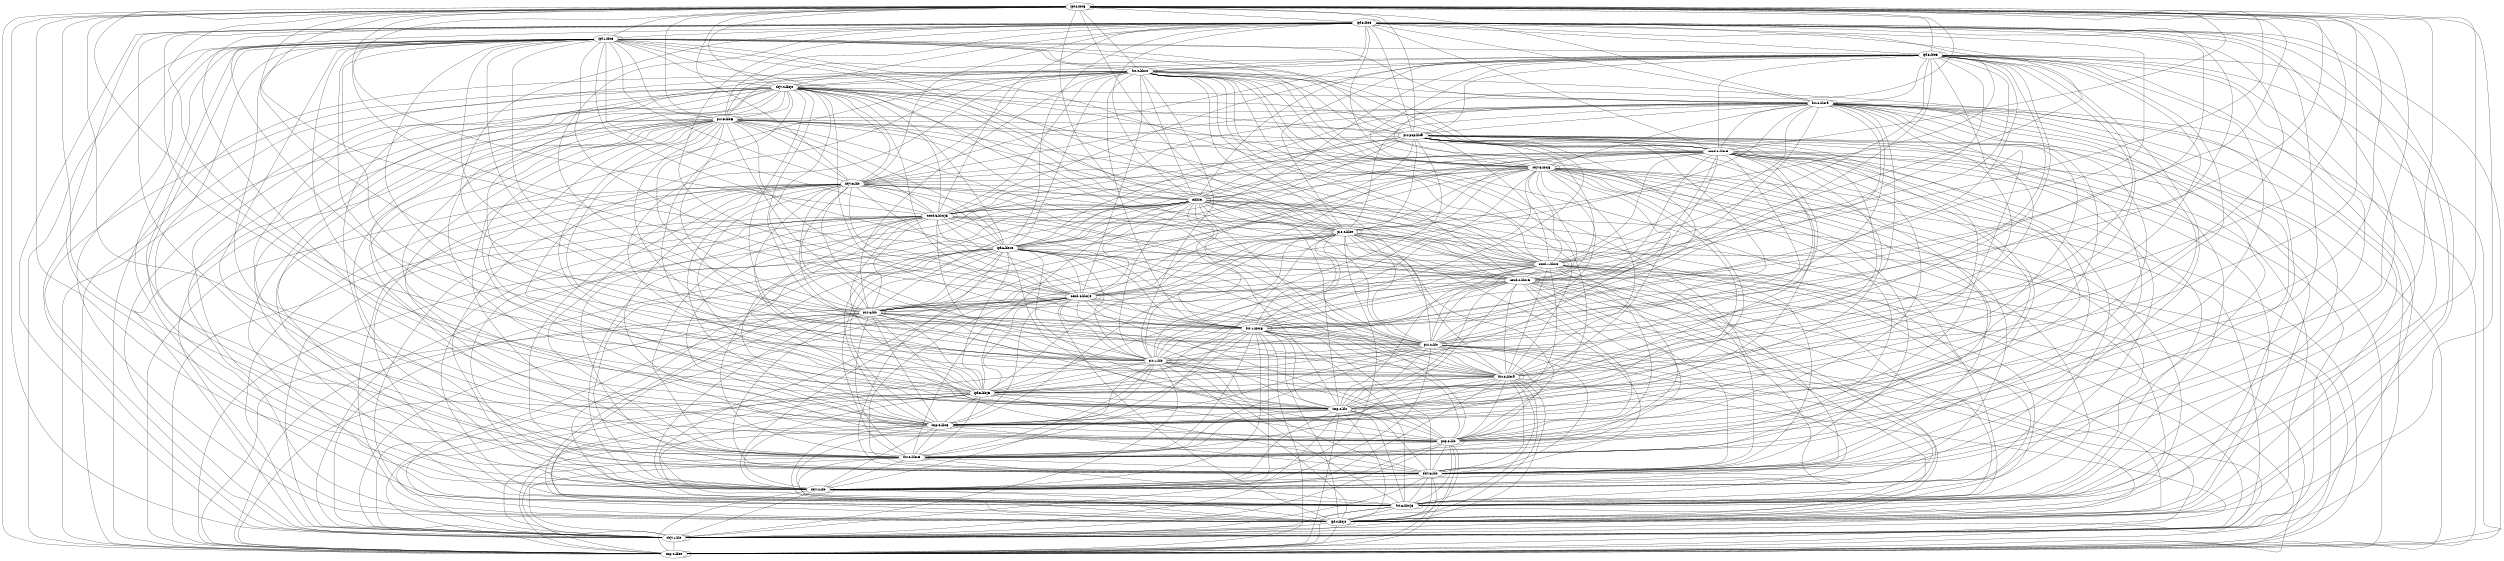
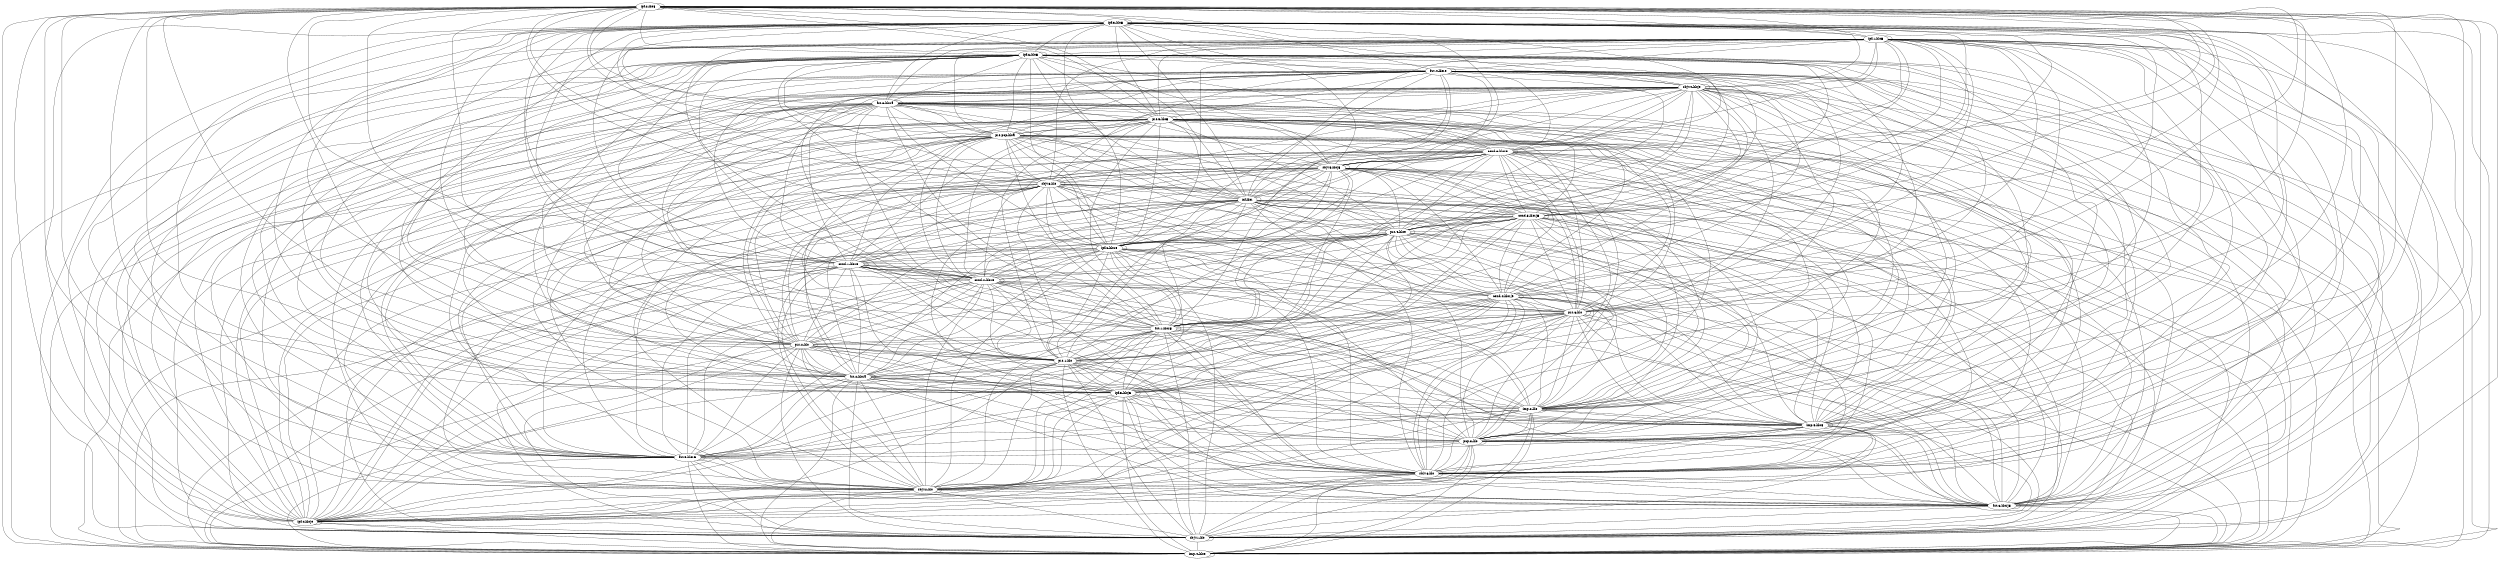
edge "cond.5-klorjE" -- "prs.2-klo": removed
